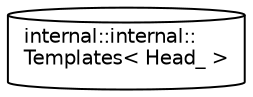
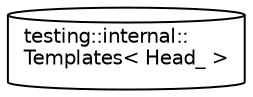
node "internal::internal:: Templates< Head_ >": label "internal::internal:: Templates< Head_ >" -> "testing::internal:: Templates< Head_ >"
